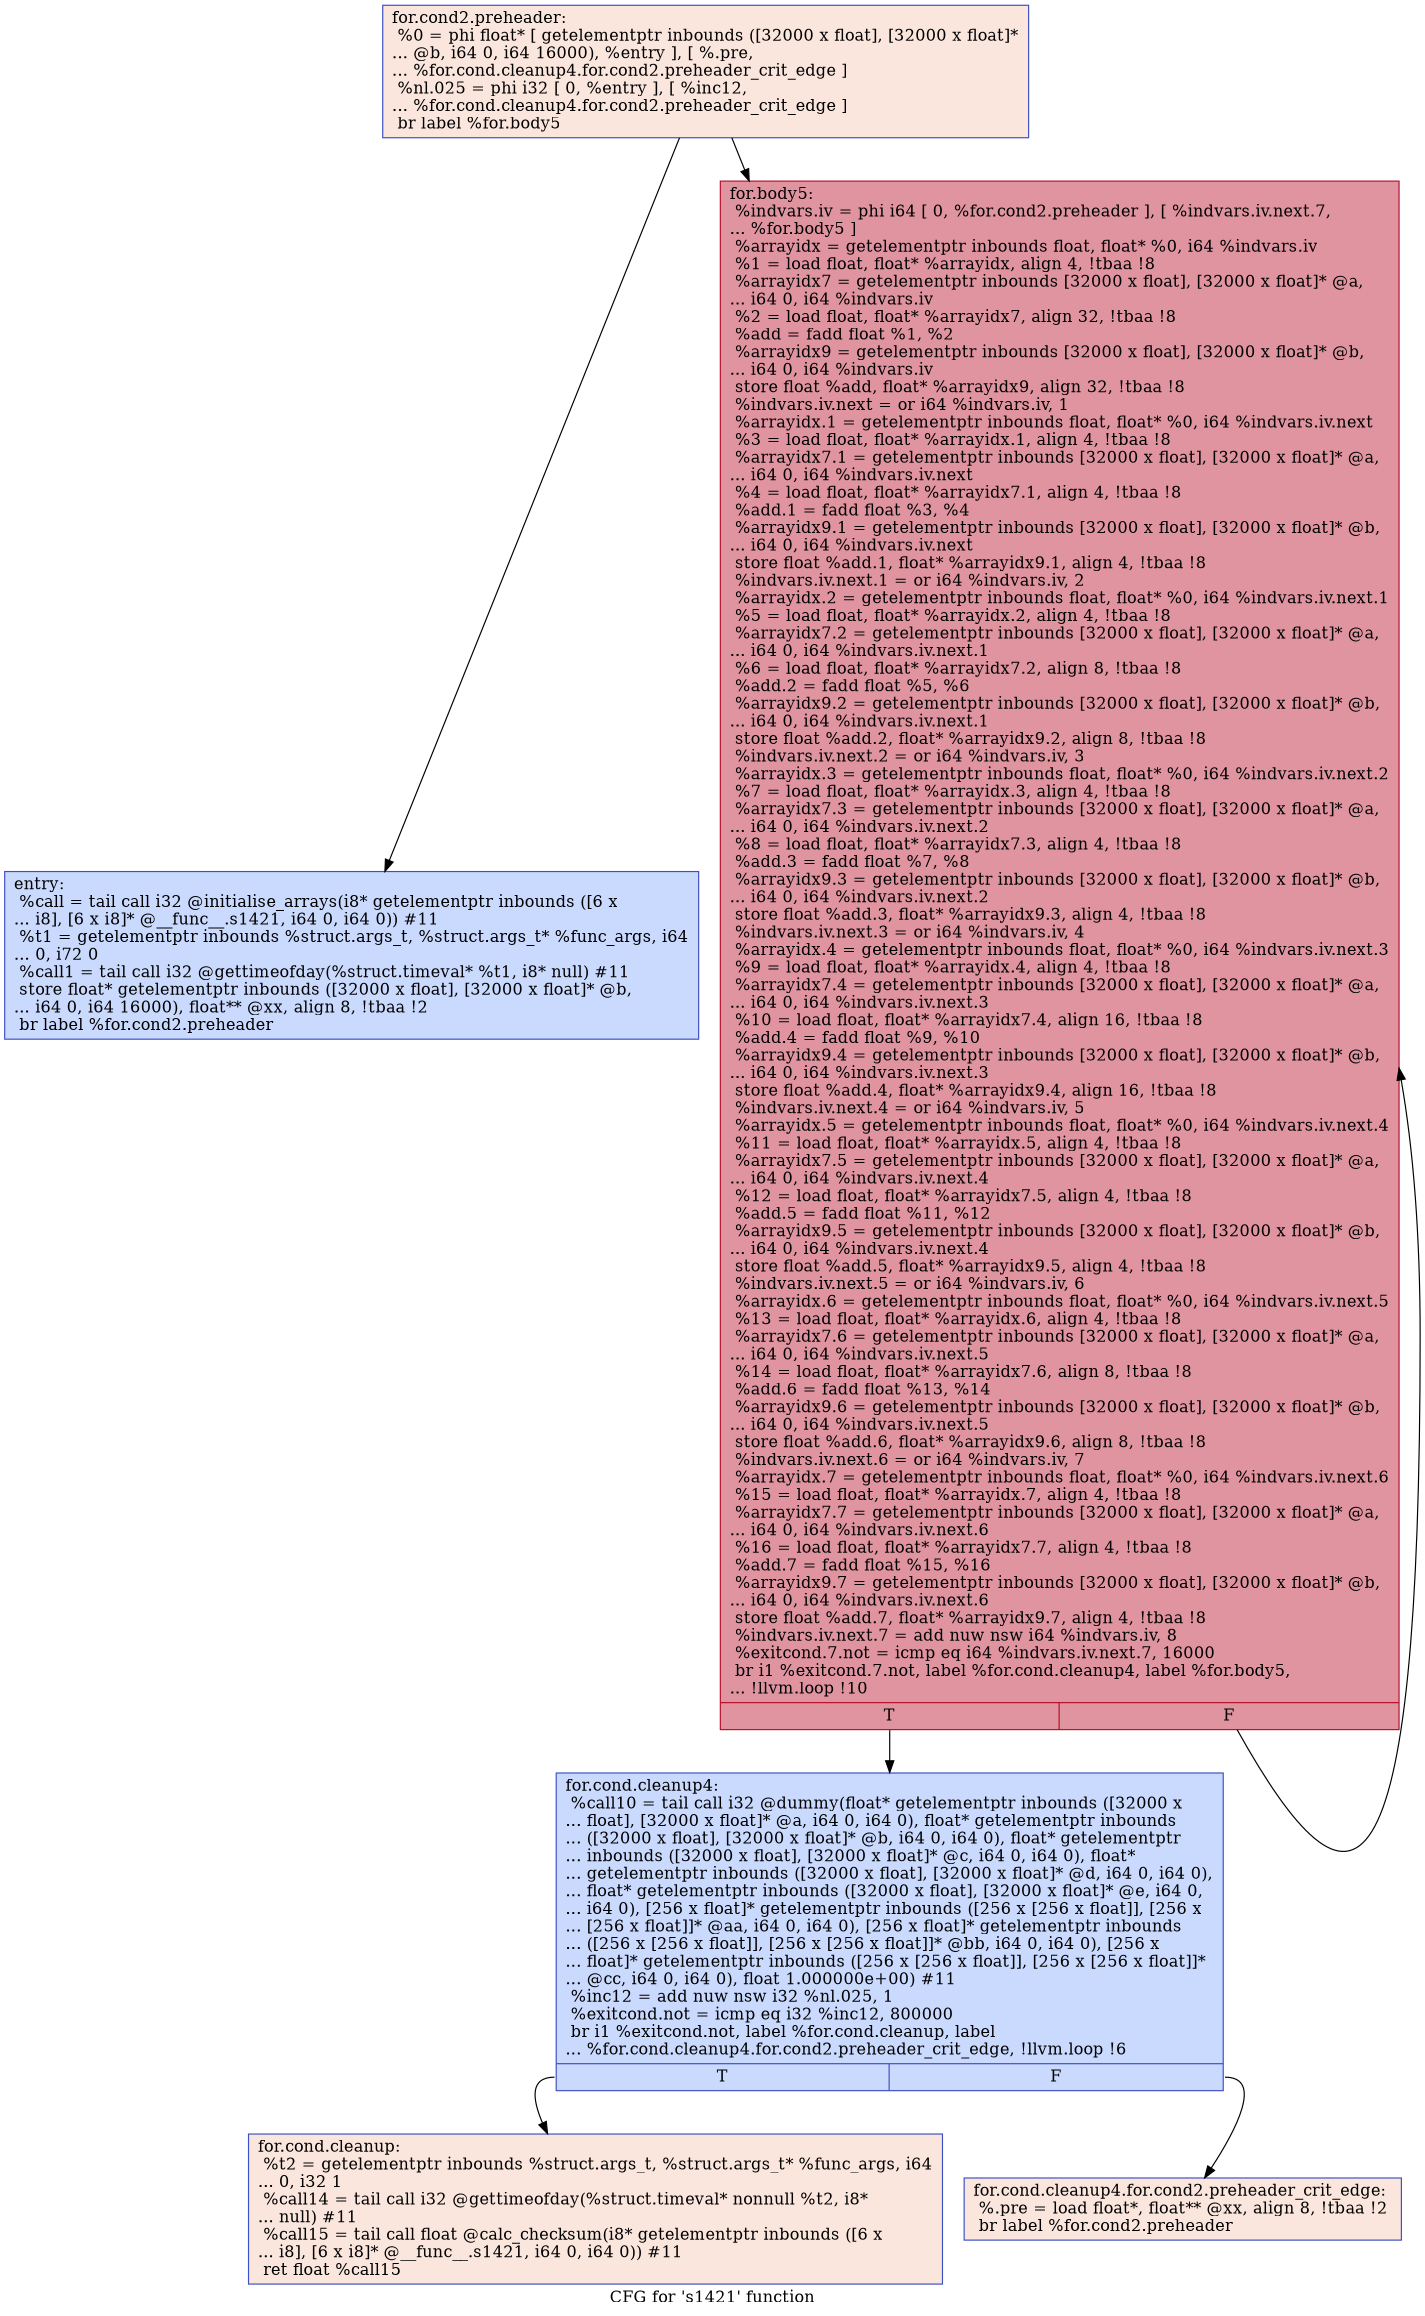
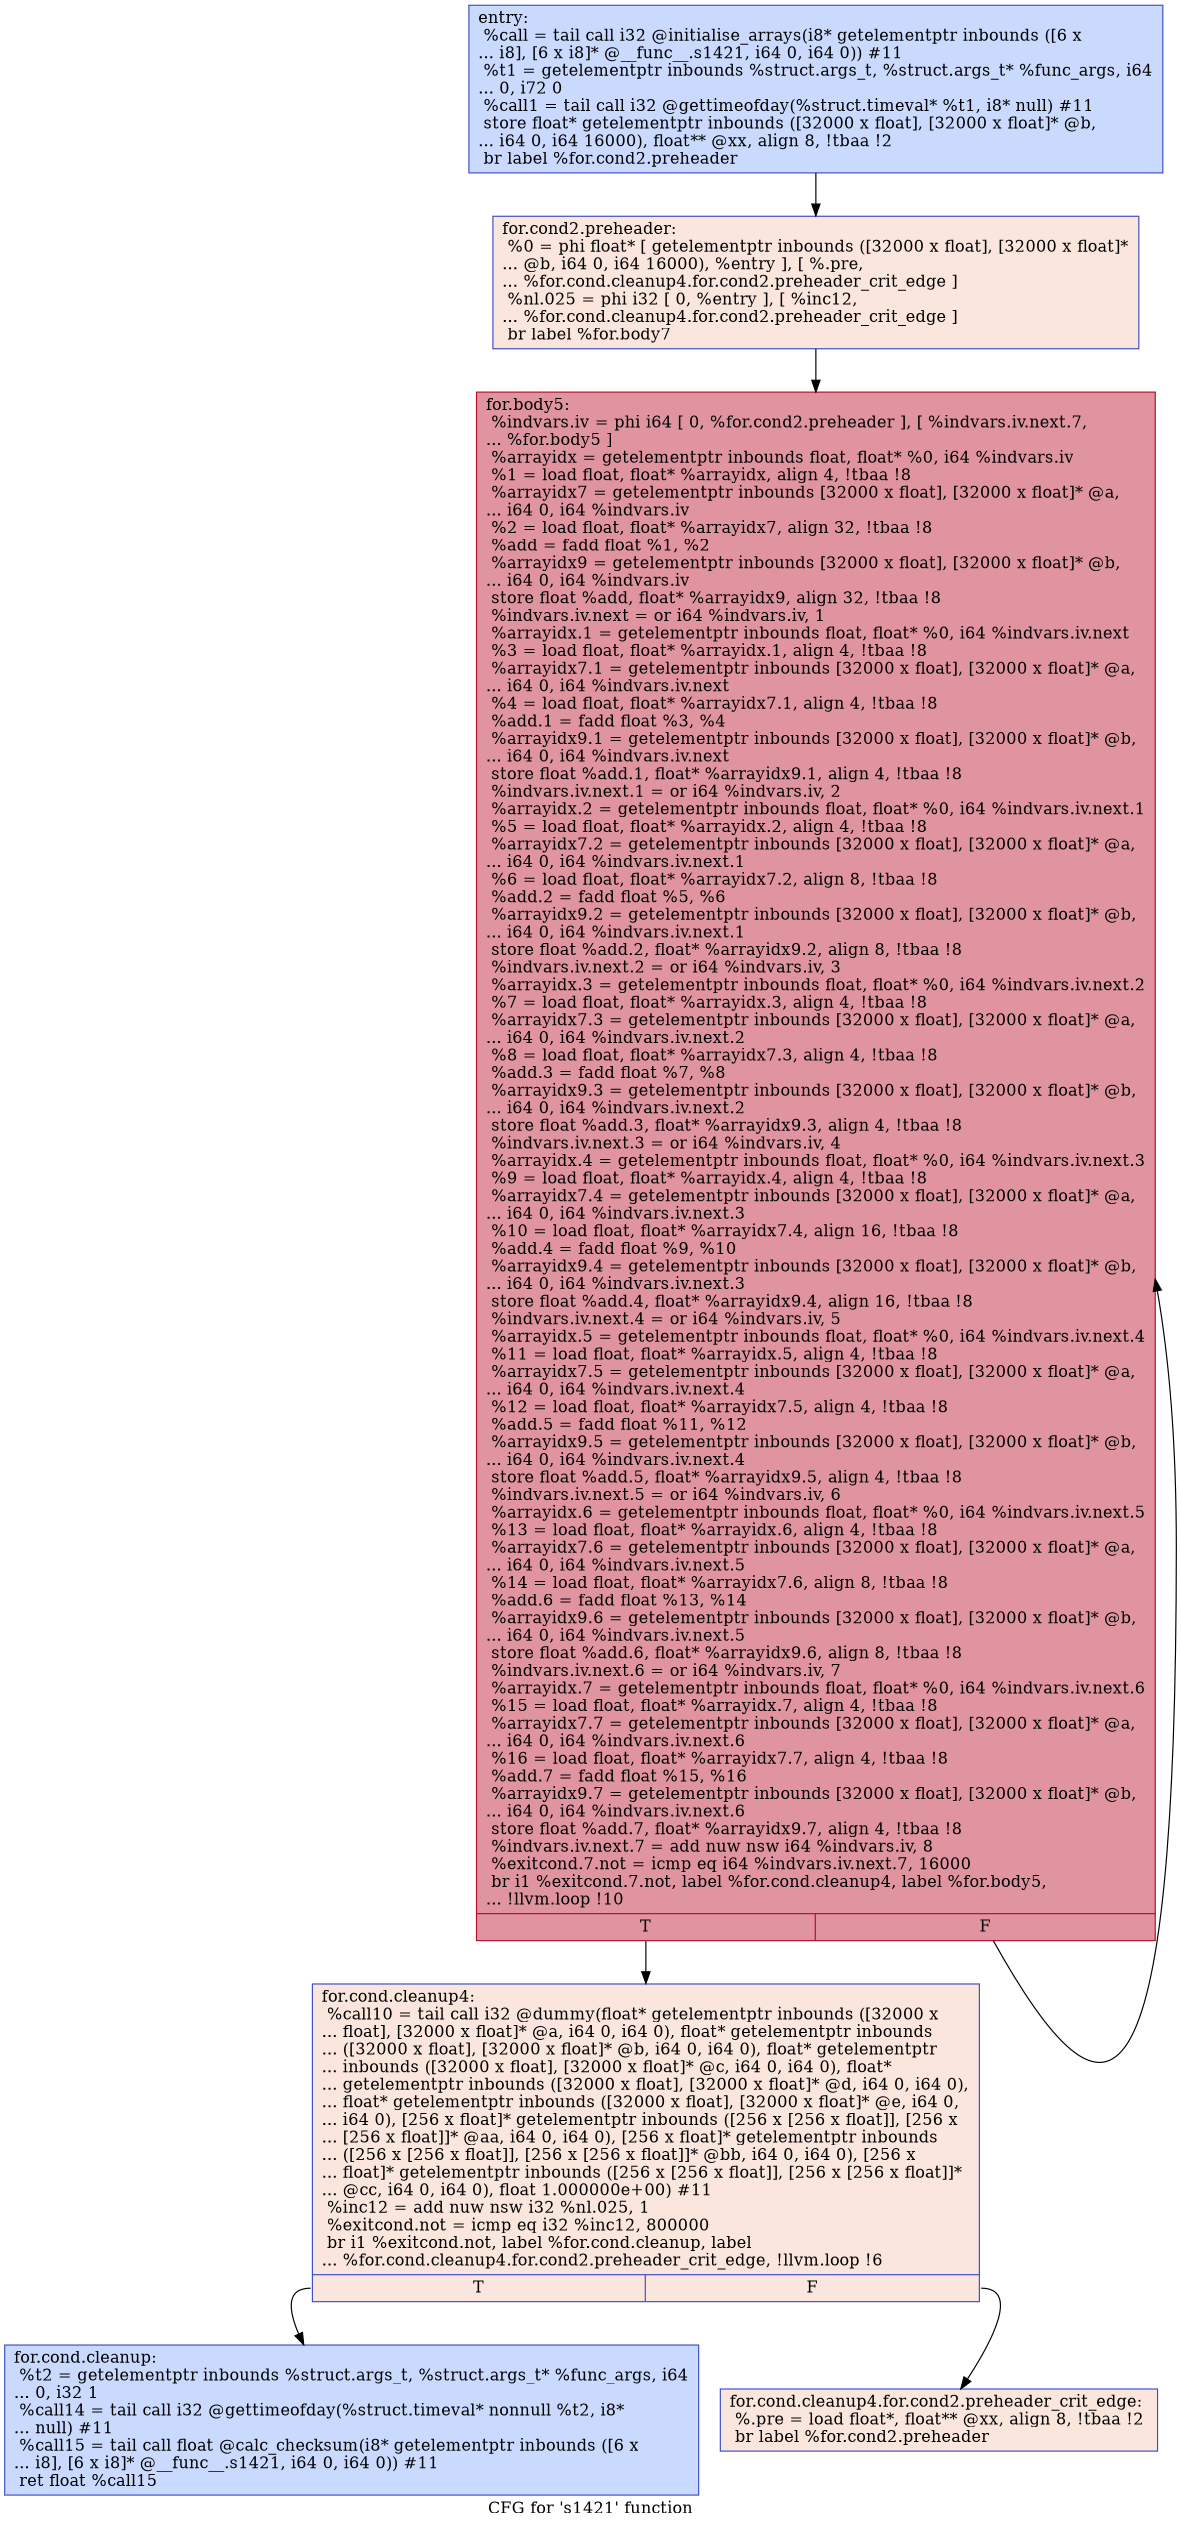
node "for.cond2.preheader:": text "br label %for.body5" -> "br label %for.body7"
edge "for.cond2.preheader:" -> "entry:": reversed
node "for.cond.cleanup4:": fillcolor #88abfd70 -> #f3c7b170
node "for.cond.cleanup:": fillcolor #f3c7b170 -> #88abfd70
